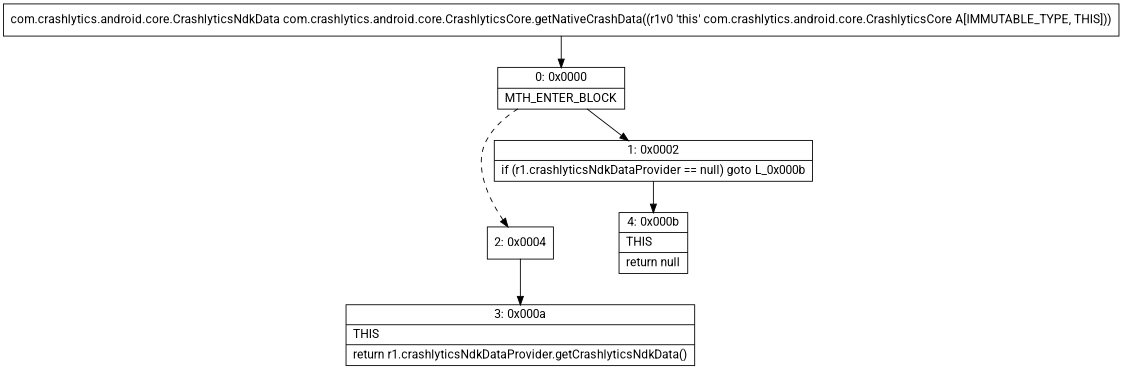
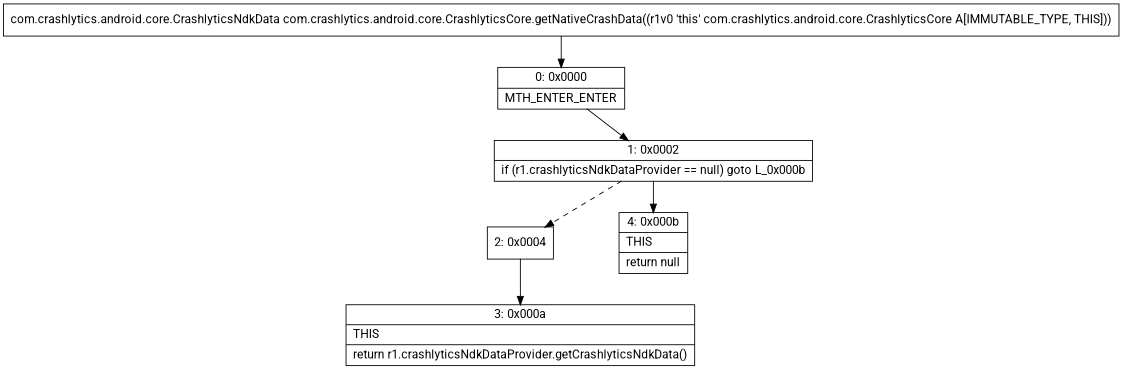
node "0: 0x0000": text "MTH_ENTER_BLOCK" -> "MTH_ENTER_ENTER"
edge "0: 0x0000" -> "2: 0x0004": now "1: 0x0002" -> "2: 0x0004"
